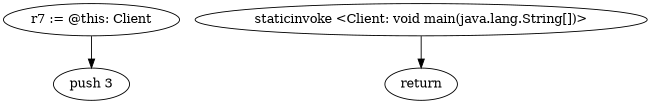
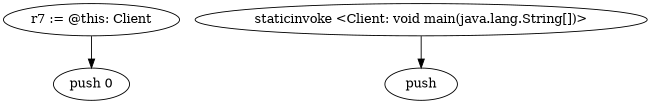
node "push 3": label "push 3" -> "push 0"
node "return": label "return" -> "push"
